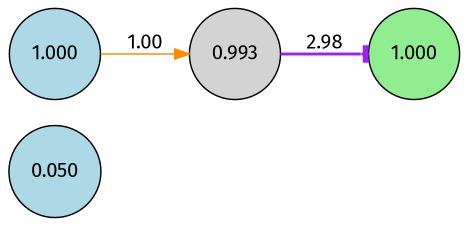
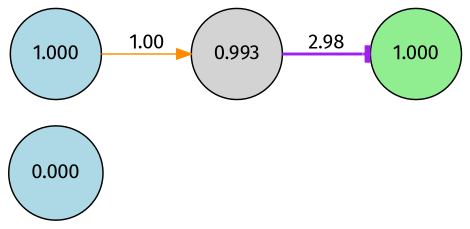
node "0.050": label "0.050" -> "0.000"
